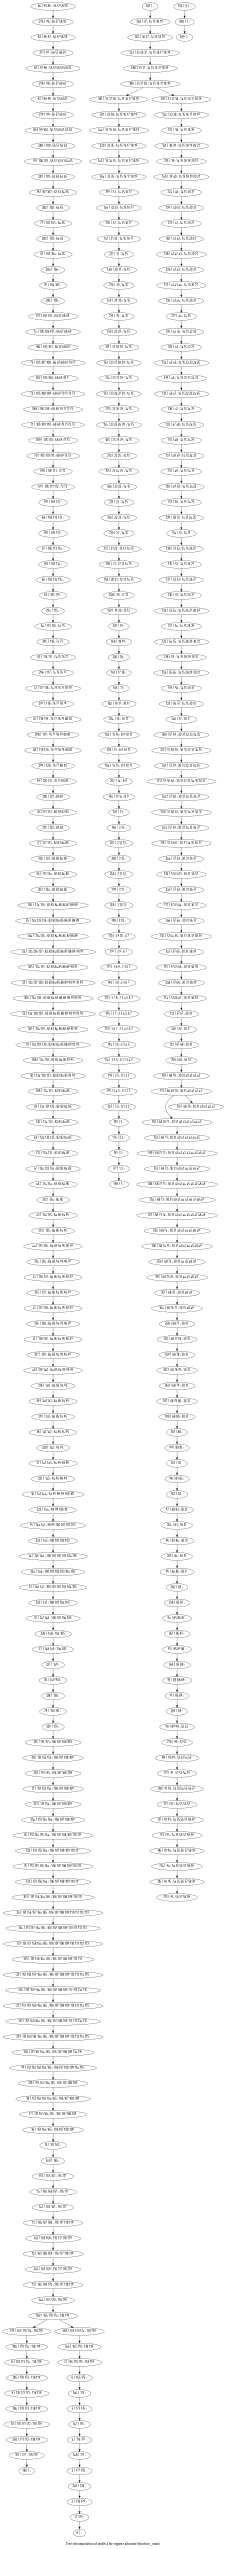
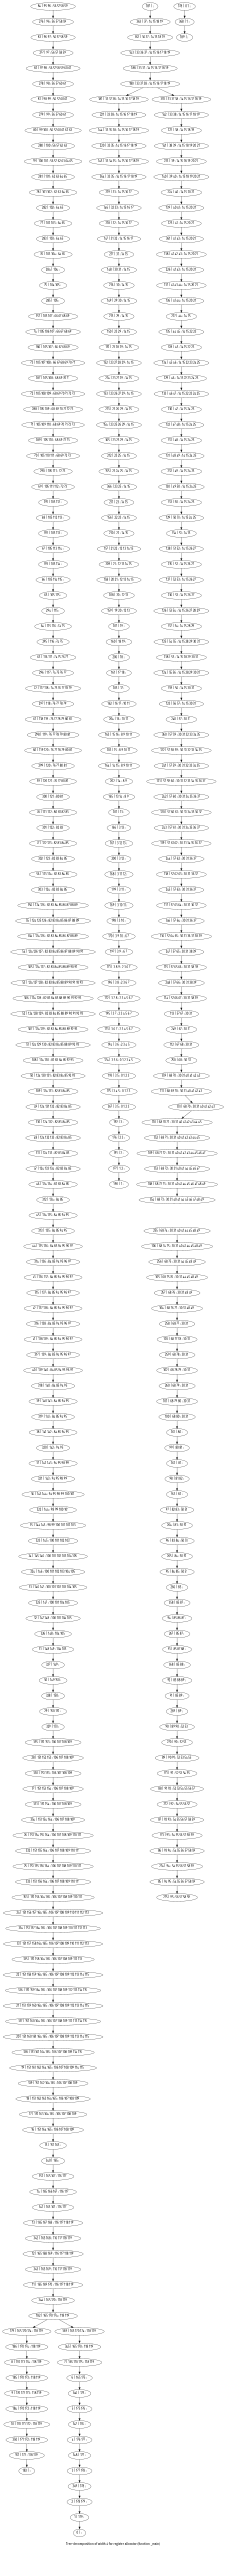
edge "111 | 68 69 70 : 30 31 40 41 42 43" -> "110 | 68 70 71 : 30 31 40 41 42 43 44 45": now "251 | 68 70 : 30 31 40 41 42 43" -> "110 | 68 70 71 : 30 31 40 41 42 43 44 45"
node "107 | 68 73 74 : 30 31 40 41 44 45 46 47 48 49": removed
